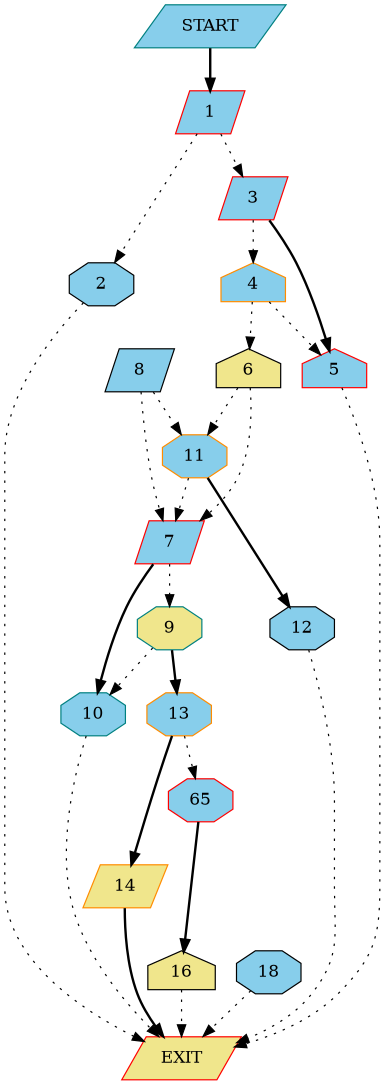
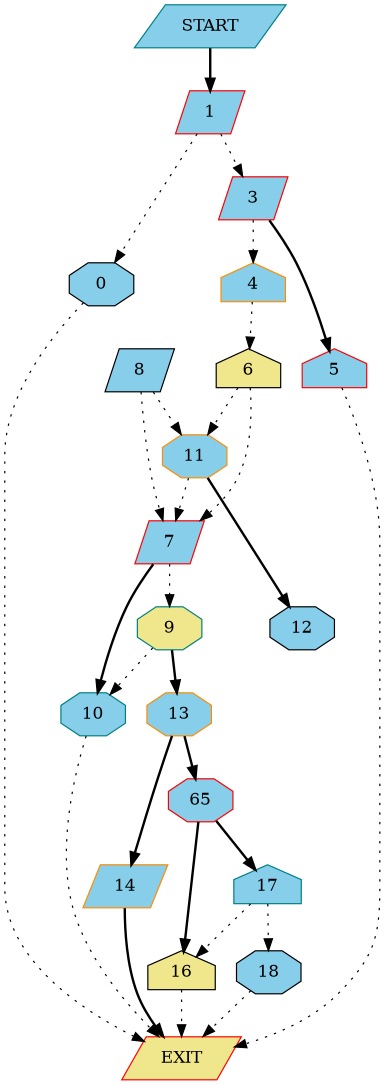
node "2": label "2" -> "0"
edge "4" -> "5": removed
edge "13" -> "65": style dotted -> bold
edge "12" -> "EXIT": removed
node "14": fillcolor khaki -> skyblue
node "17": added
